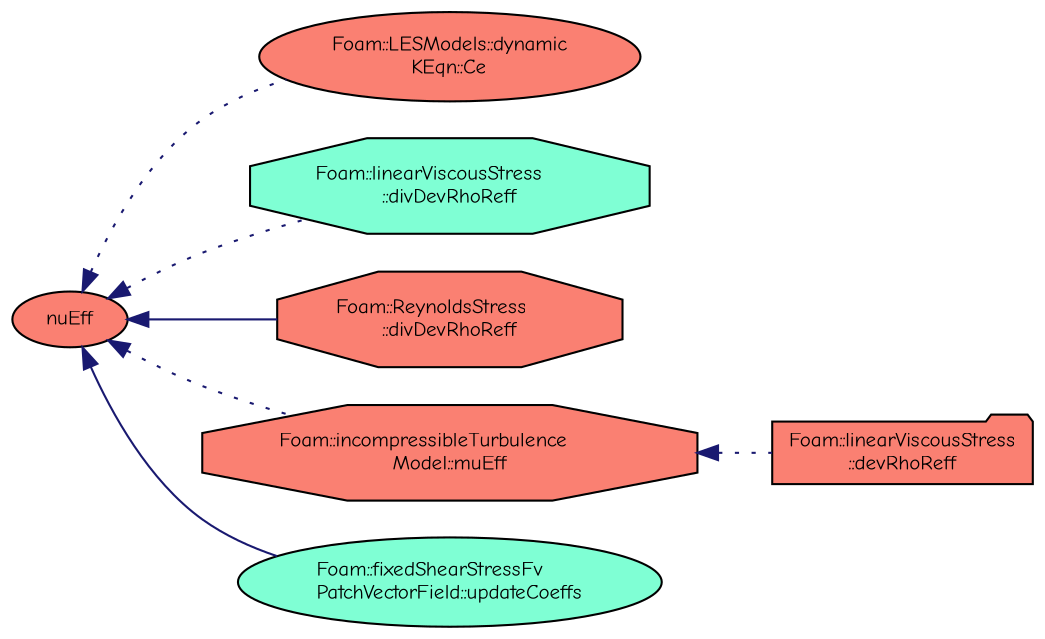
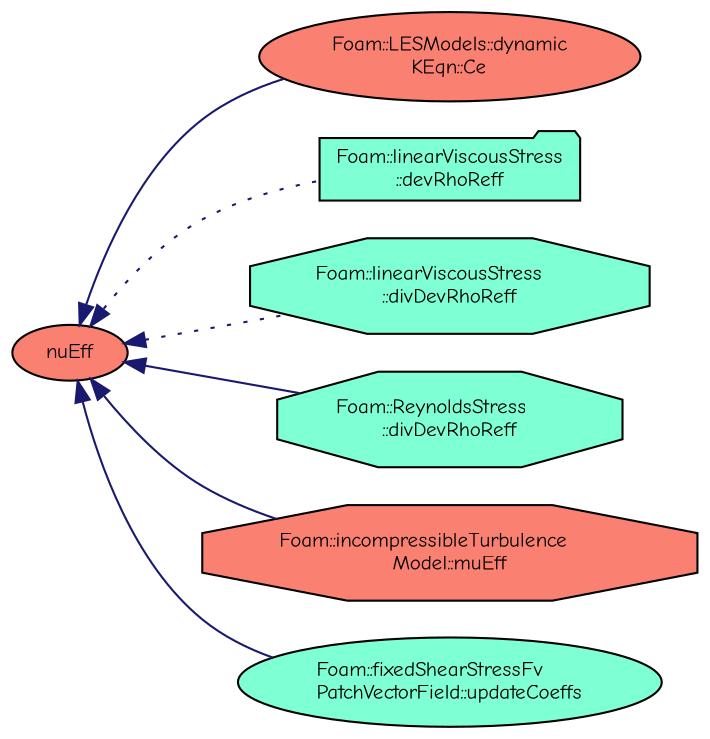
edge "Foam::LESModels::dynamic KEqn::Ce" -> "nuEff": style dotted -> solid
node "Foam::ReynoldsStress ::divDevRhoReff": fillcolor salmon -> aquamarine
edge "Foam::incompressibleTurbulence Model::muEff" -> "nuEff": style dotted -> solid
edge "Foam::linearViscousStress ::devRhoReff" -> "Foam::incompressibleTurbulence Model::muEff": now "Foam::linearViscousStress ::devRhoReff" -> "nuEff"
node "Foam::linearViscousStress ::devRhoReff": fillcolor salmon -> aquamarine
